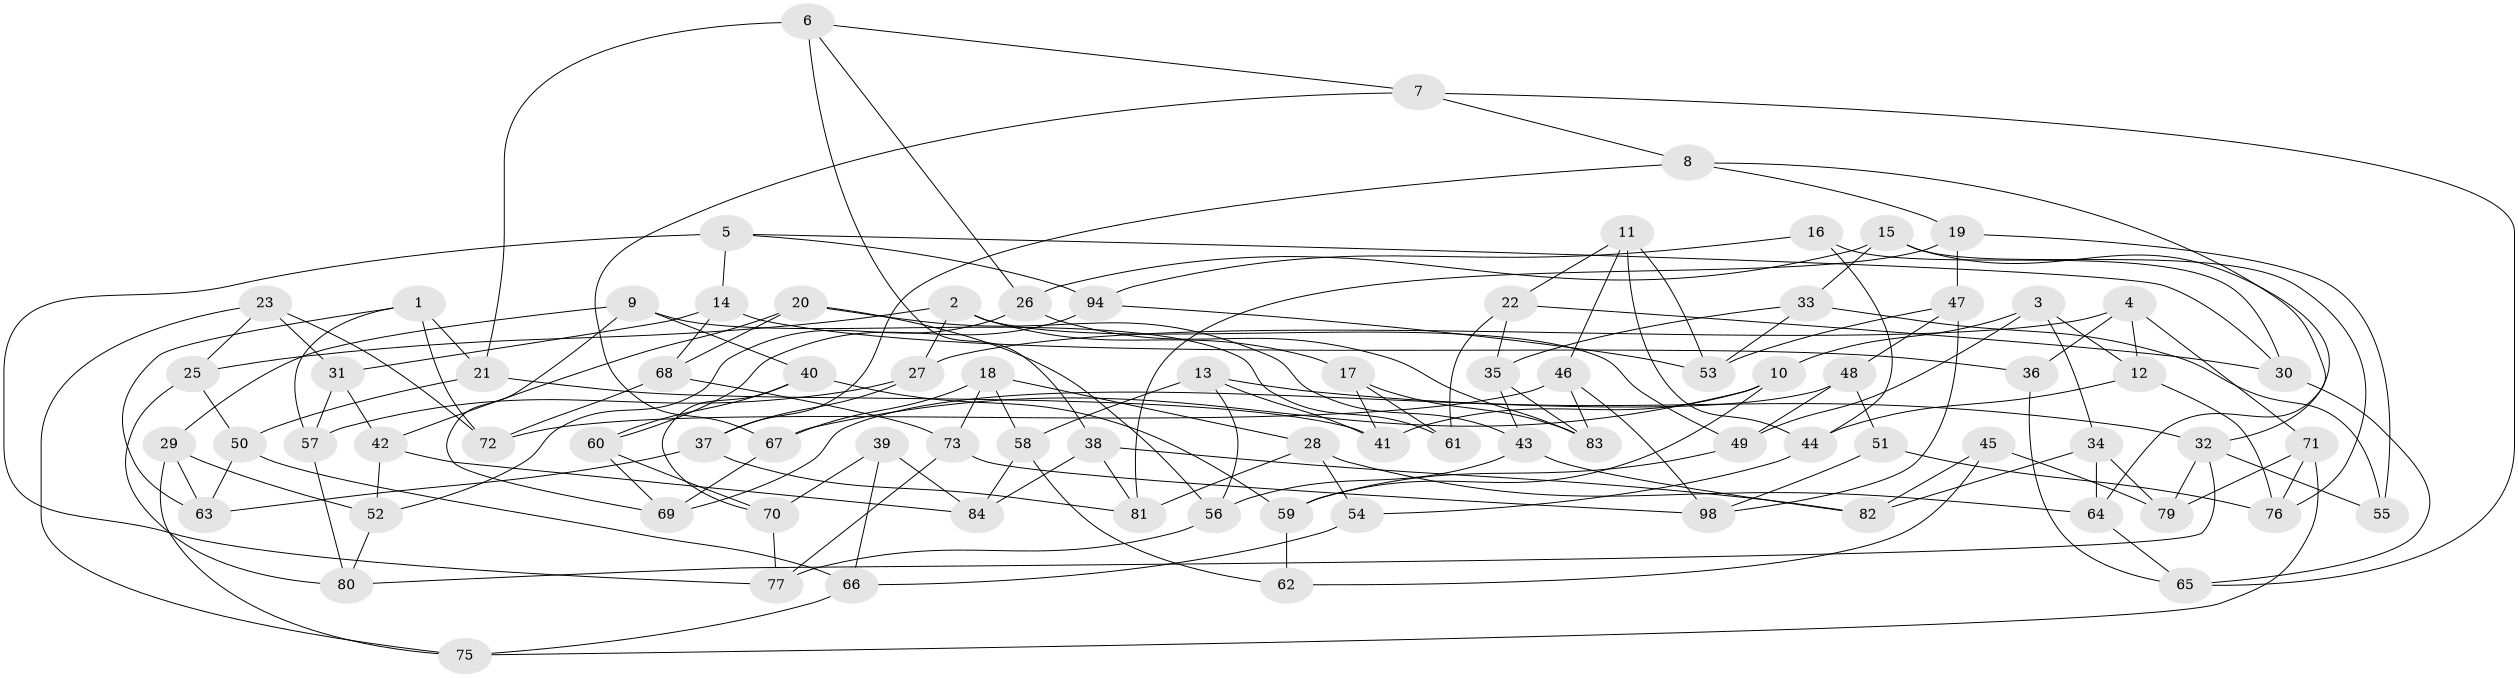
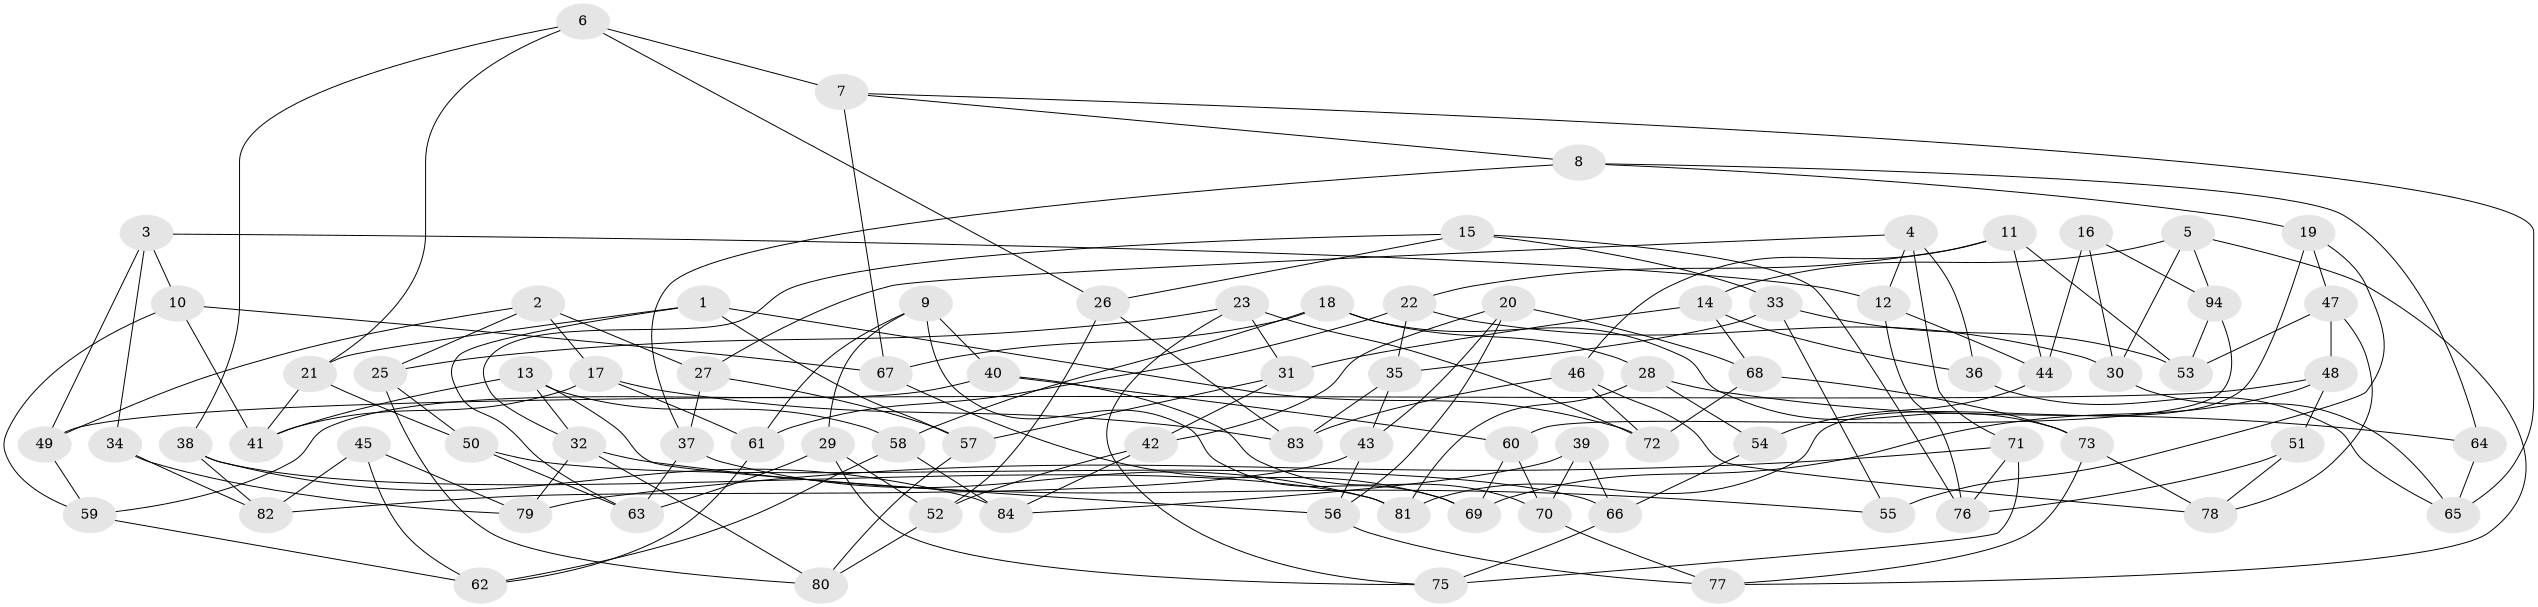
edge "34" -- "64": removed
node "98": label "98" -> "78"
edge "61" -- "62": added
